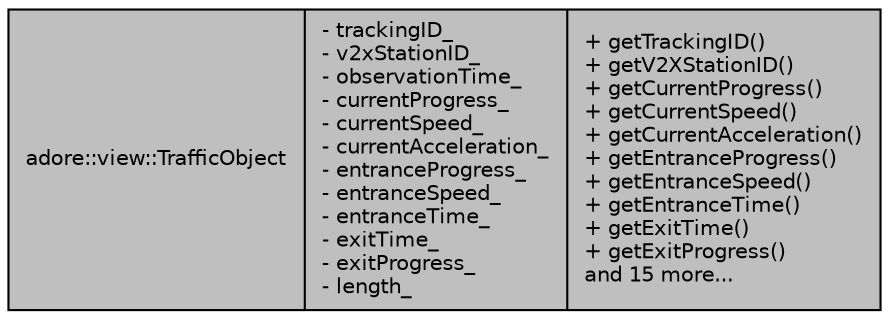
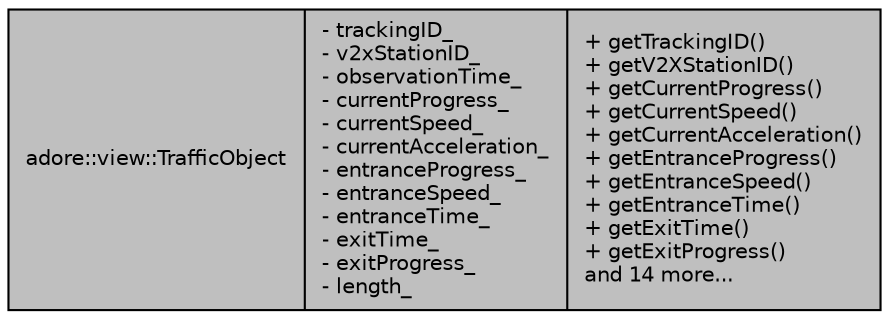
node "adore::view::TrafficObject": text "and 15 more..." -> "and 14 more..."
